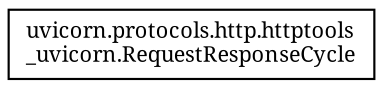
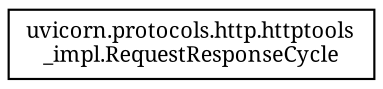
node "uvicorn.protocols.http.httptools _uvicorn.RequestResponseCycle": label "uvicorn.protocols.http.httptools _uvicorn.RequestResponseCycle" -> "uvicorn.protocols.http.httptools _impl.RequestResponseCycle"
